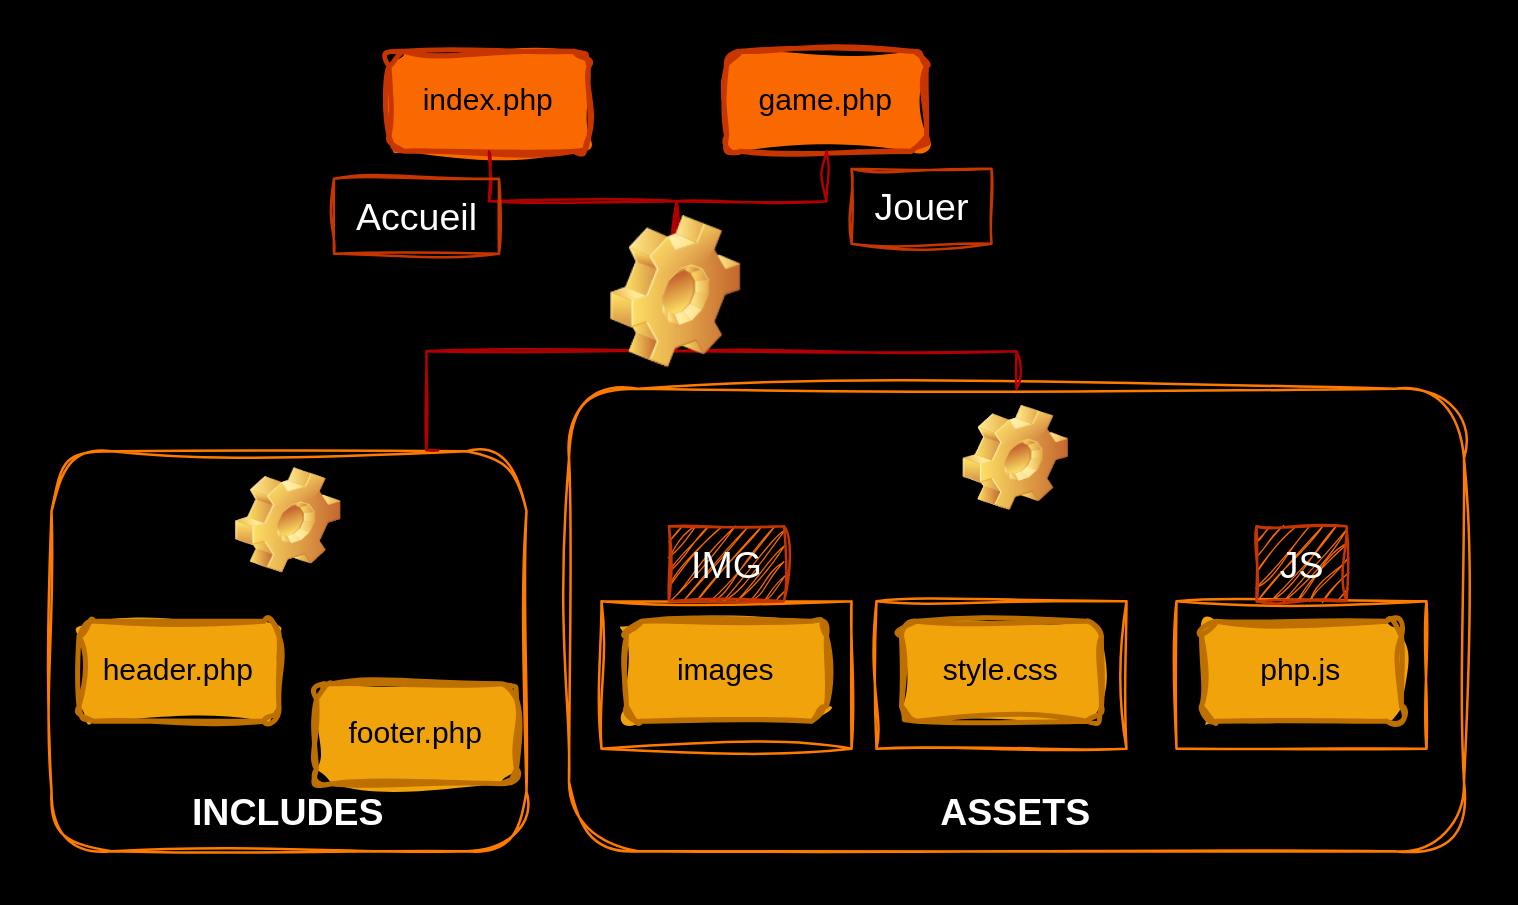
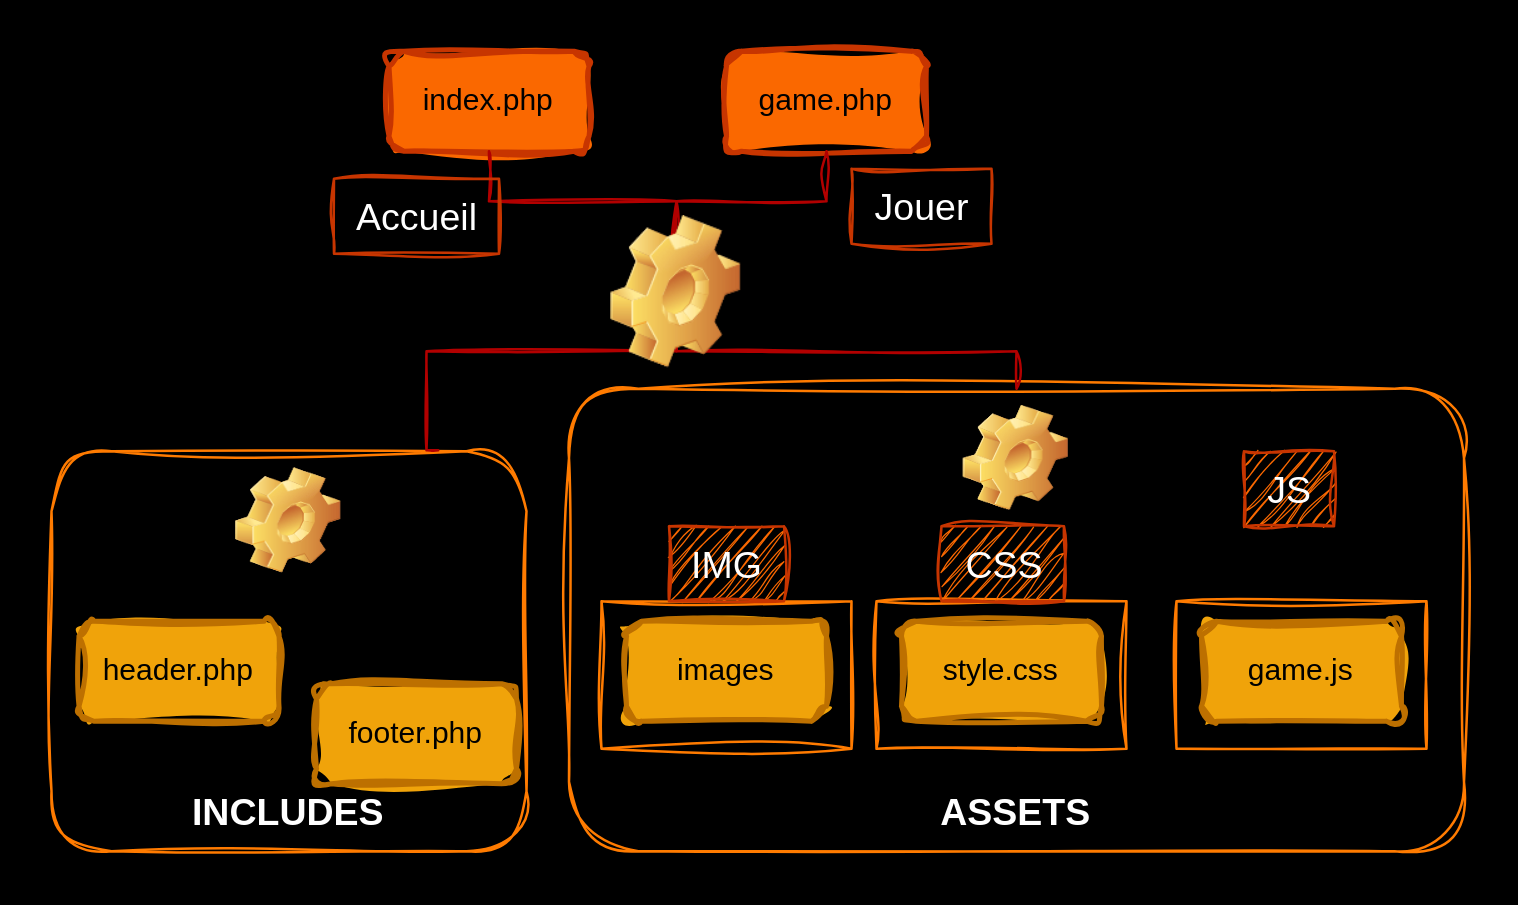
node "CSS": added
node "JS": moved (1301, 564) -> (1289, 489)
node "php.js": label "php.js" -> "game.js"
